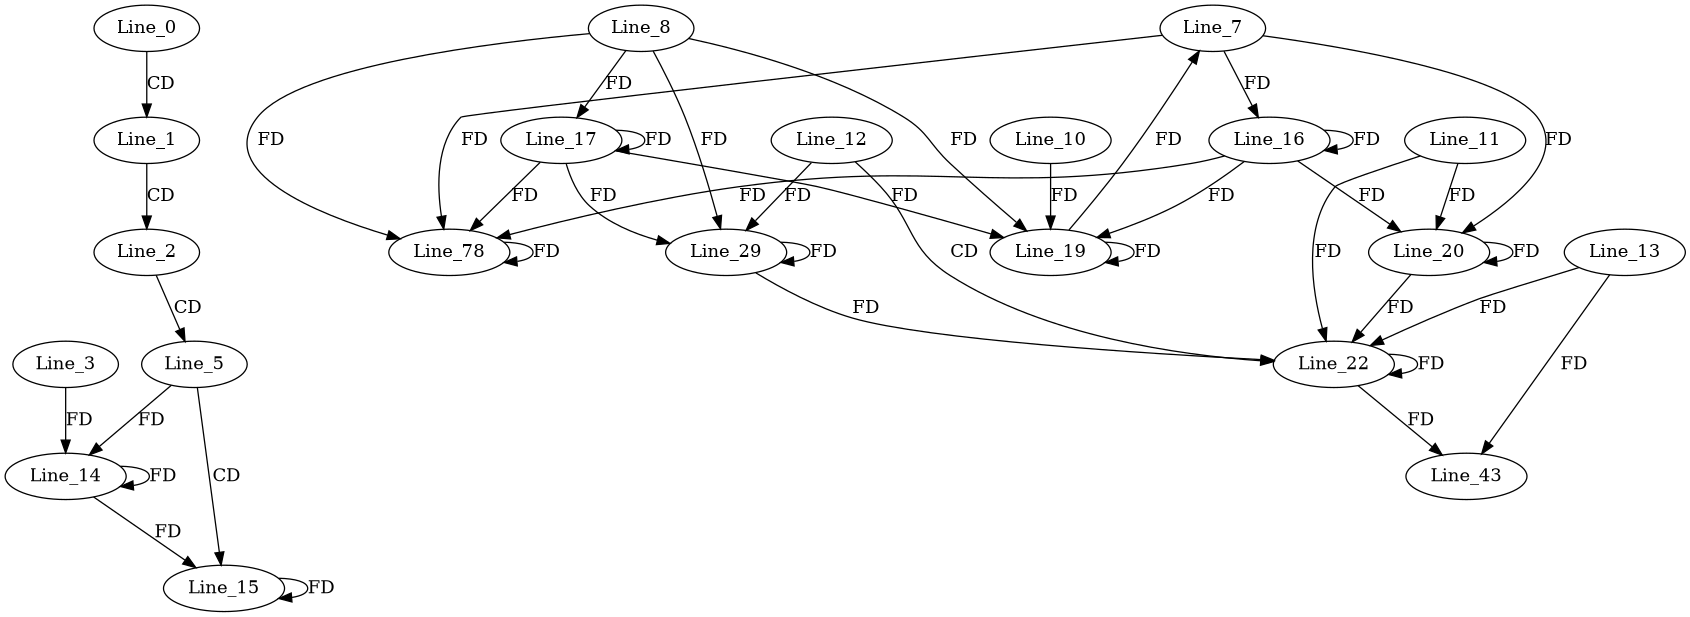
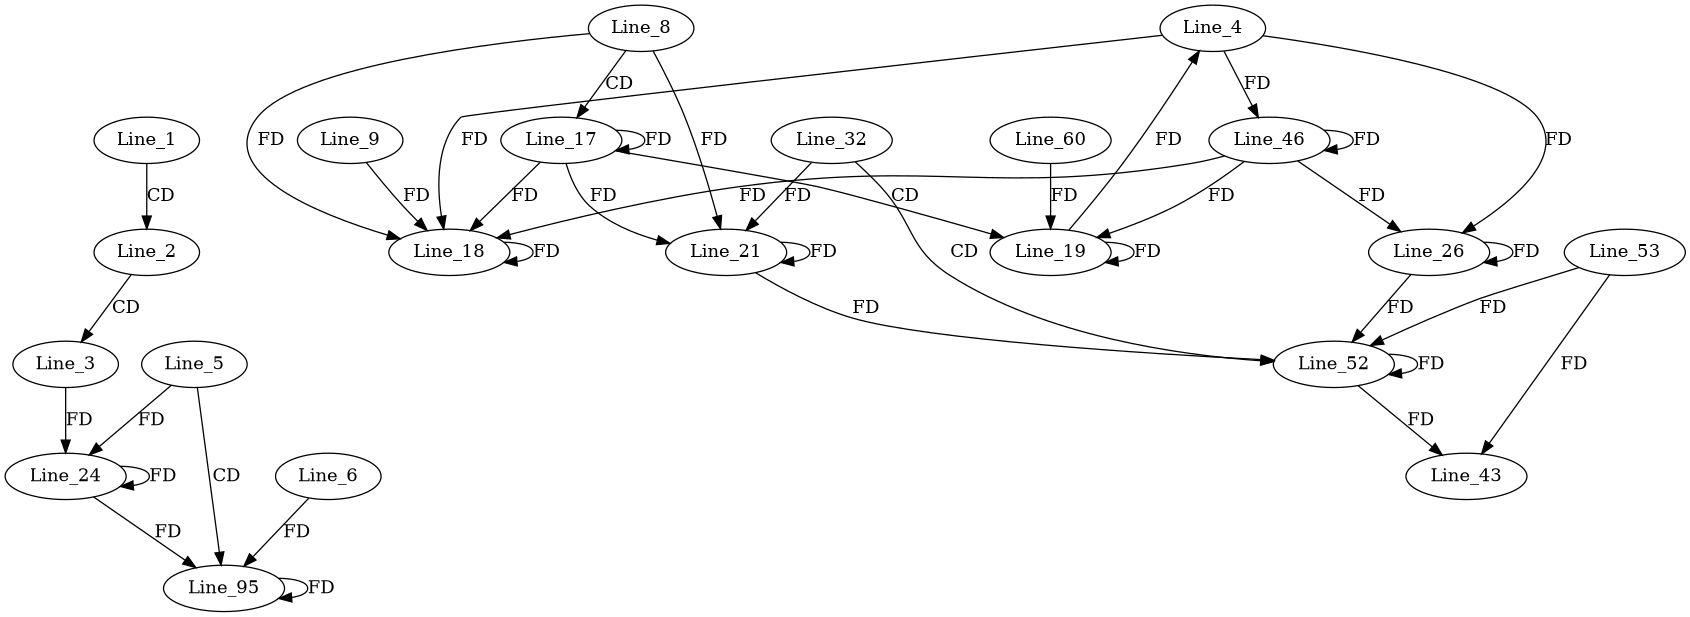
node "Line_0": removed
node "Line_7": label "Line_7" -> "Line_4"
edge "Line_8" -> "Line_17": label "FD" -> "CD"
edge "Line_8" -> "Line_19": removed, label "FD"
node "Line_9": added
node "Line_12": label "Line_12" -> "Line_32"
node "Line_10": label "Line_10" -> "Line_60"
node "Line_16": label "Line_16" -> "Line_46"
node "Line_11": removed
edge "Line_17" -> "Line_19": label "FD" -> "CD"
node "Line_78": label "Line_78" -> "Line_18"
node "Line_29": label "Line_29" -> "Line_21"
node "Line_20": label "Line_20" -> "Line_26"
node "Line_13": label "Line_13" -> "Line_53"
edge "Line_2" -> "Line_5": now "Line_2" -> "Line_3"
node "Line_22": label "Line_22" -> "Line_52"
node "Line_14": label "Line_14" -> "Line_24"
node "Line_6": added
node "Line_15": label "Line_15" -> "Line_95"
